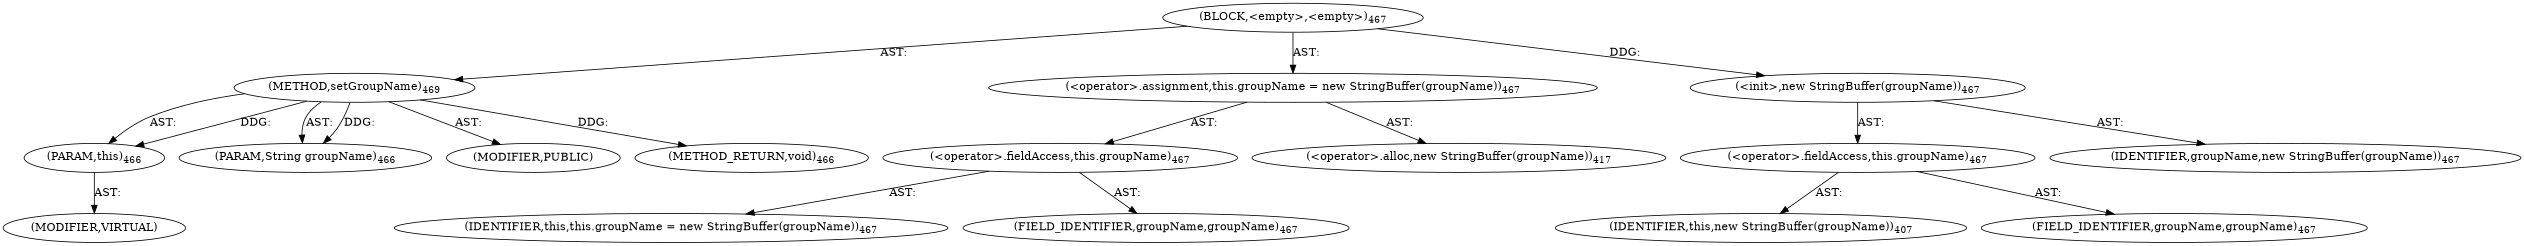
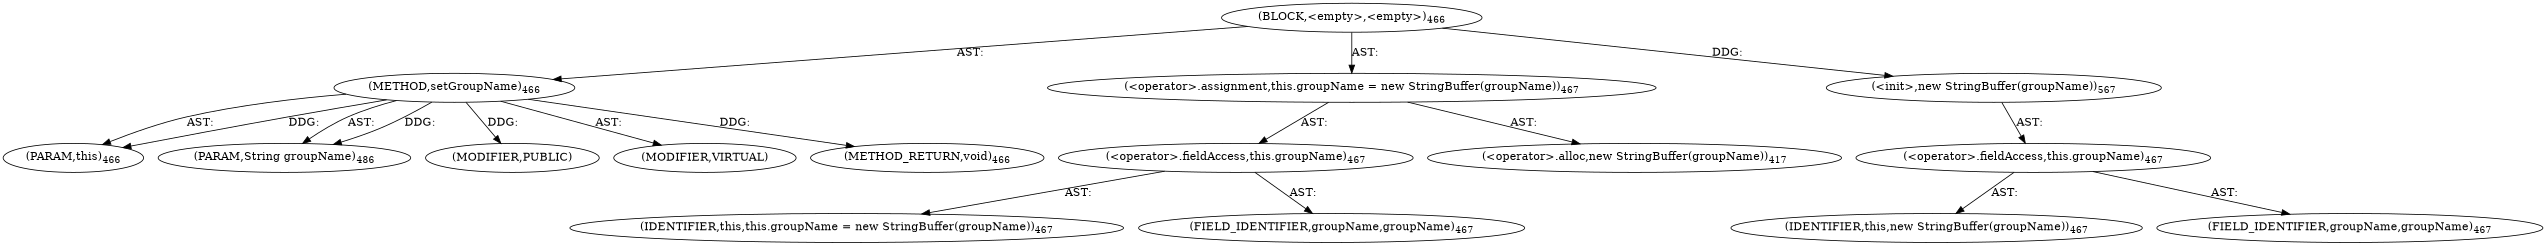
node "(BLOCK,<empty>,<empty>)": text "467" -> "466"
node "(METHOD,setGroupName)": text "469" -> "466"
node "(<init>,new StringBuffer(groupName))": text "467" -> "567"
edge "(METHOD,setGroupName)" -> "(MODIFIER,PUBLIC)": label "AST: " -> "DDG: "
node "(PARAM,String groupName)": text "466" -> "486"
node "(IDENTIFIER,groupName,new StringBuffer(groupName))": removed
edge "(PARAM,this)" -> "(MODIFIER,VIRTUAL)": now "(METHOD,setGroupName)" -> "(MODIFIER,VIRTUAL)"
node "(IDENTIFIER,this,new StringBuffer(groupName))": text "407" -> "467"
